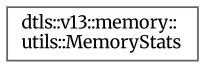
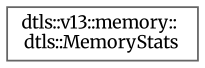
node "dtls::v13::memory:: utils::MemoryStats": label "dtls::v13::memory:: utils::MemoryStats" -> "dtls::v13::memory:: dtls::MemoryStats"
